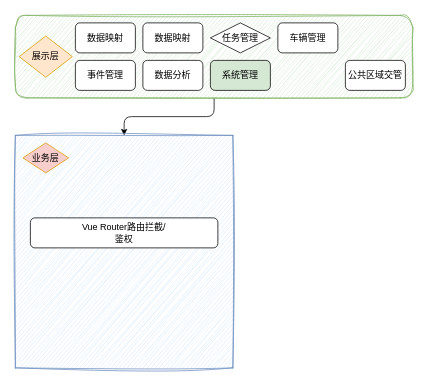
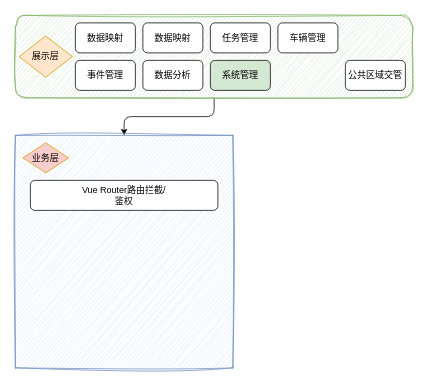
node "任务管理": shape diamond -> rounded rectangle
node "Vue Router路由拦截/ 鉴权": moved (124, 233) -> (124, 195)
